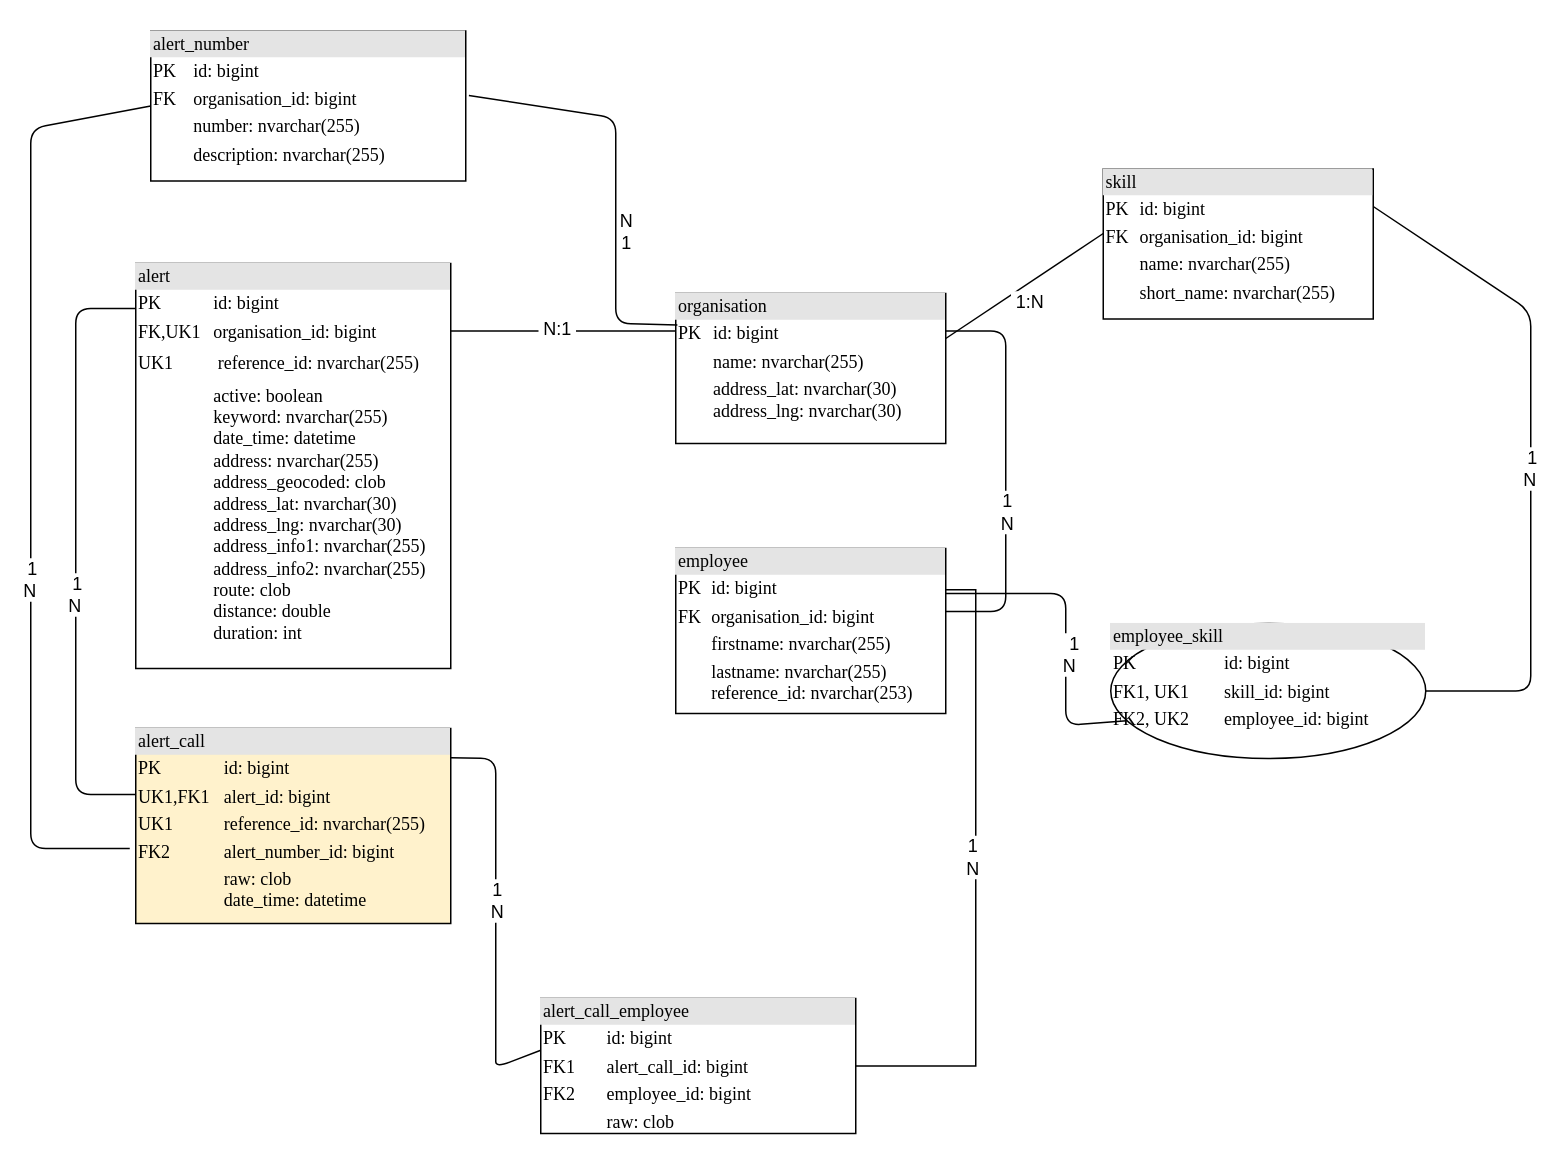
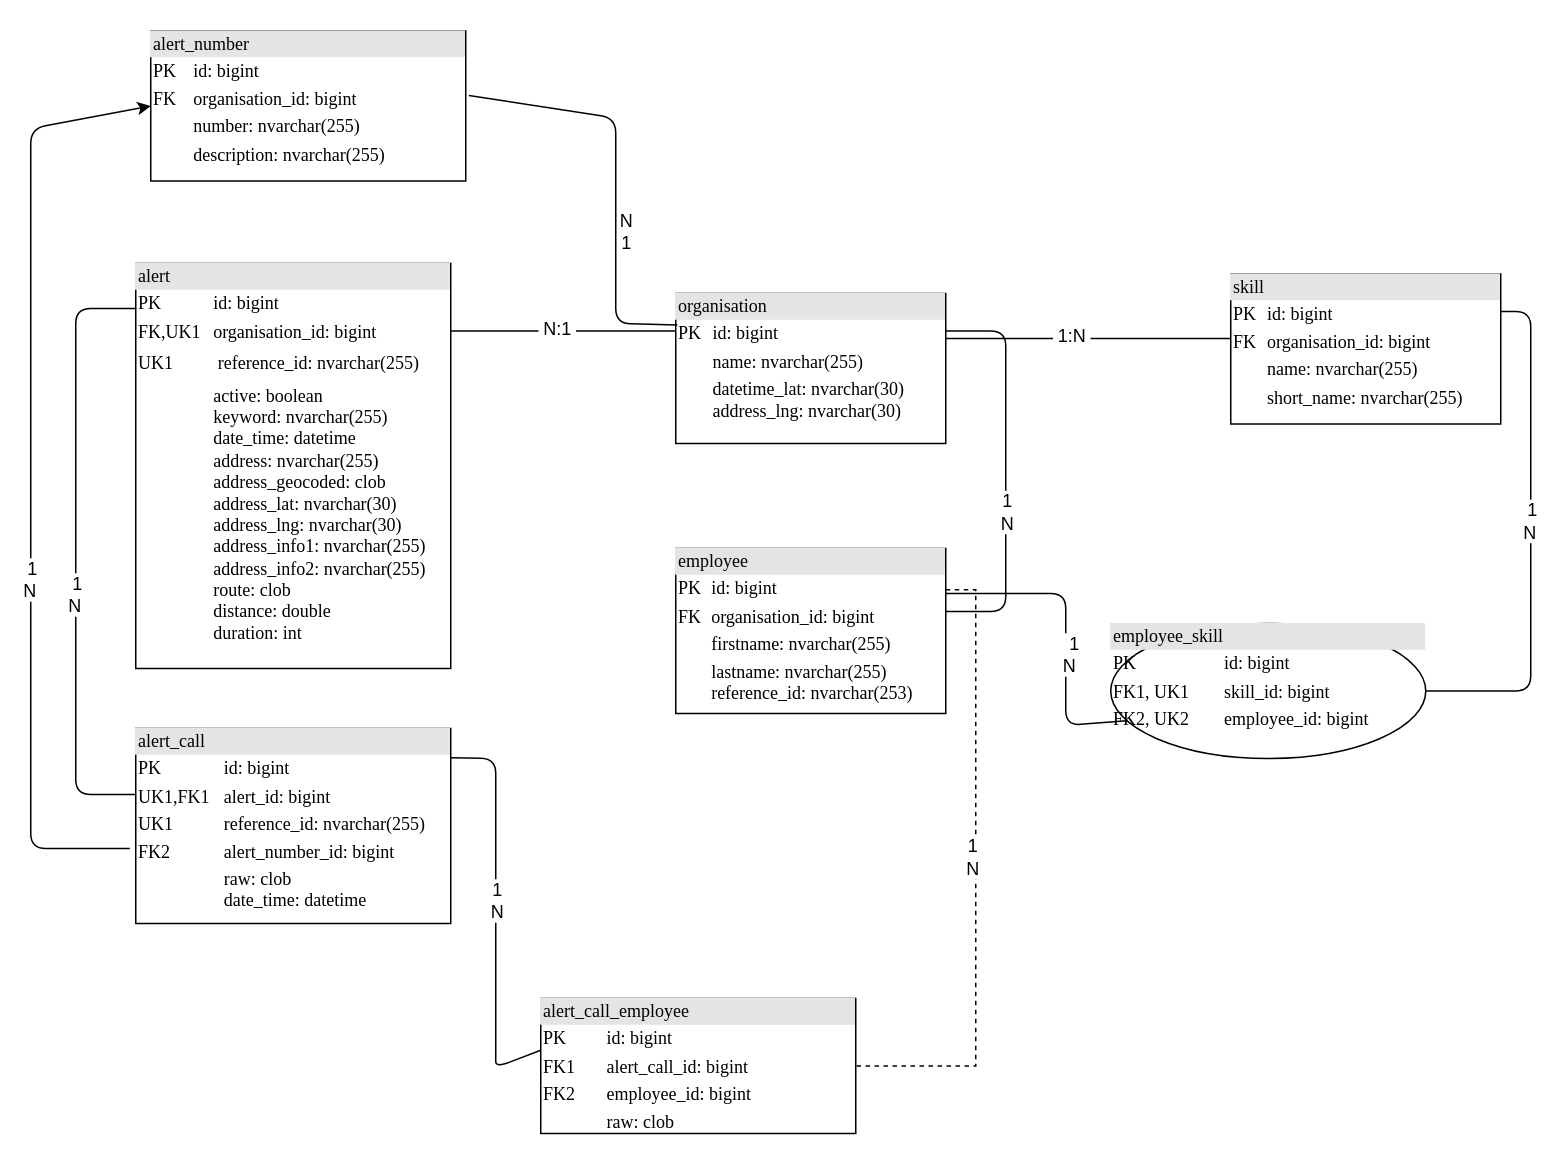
edge "alert_number PK id: bigint FK organisation_id: bigint number: nvarchar(255) description: nvarchar(255)" -- "alert_call PK id: bigint UK1,FK1 alert_id: bigint UK1 reference_id: nvarchar(255) FK2 alert_number_id: bigint raw: clob date_time: datetime": arrowhead none -> classic
node "skill PK id: bigint FK organisation_id: bigint name: nvarchar(255) short_name: nvarchar(255)": moved (1238, 244) -> (1366, 349)
node "organisation PK id: bigint name: nvarchar(255) address_lat: nvarchar(30) address_lng: nvarchar(30)": label "organisation PK id: bigint name: nvarchar(255) address_lat: nvarchar(30) address_lng: nvarchar(30)" -> "organisation PK id: bigint name: nvarchar(255) datetime_lat: nvarchar(30) address_lng: nvarchar(30)"
node "alert_call PK id: bigint UK1,FK1 alert_id: bigint UK1 reference_id: nvarchar(255) FK2 alert_number_id: bigint raw: clob date_time: datetime": fillcolor #fff2cc -> #ffffff
edge "employee PK id: bigint FK organisation_id: bigint firstname: nvarchar(255) lastname: nvarchar(255) reference_id: nvarchar(253)" -- "alert_call_employee PK id: bigint FK1 alert_call_id: bigint FK2 employee_id: bigint raw: clob feedback: int date_time: datetime": style solid -> dashed
